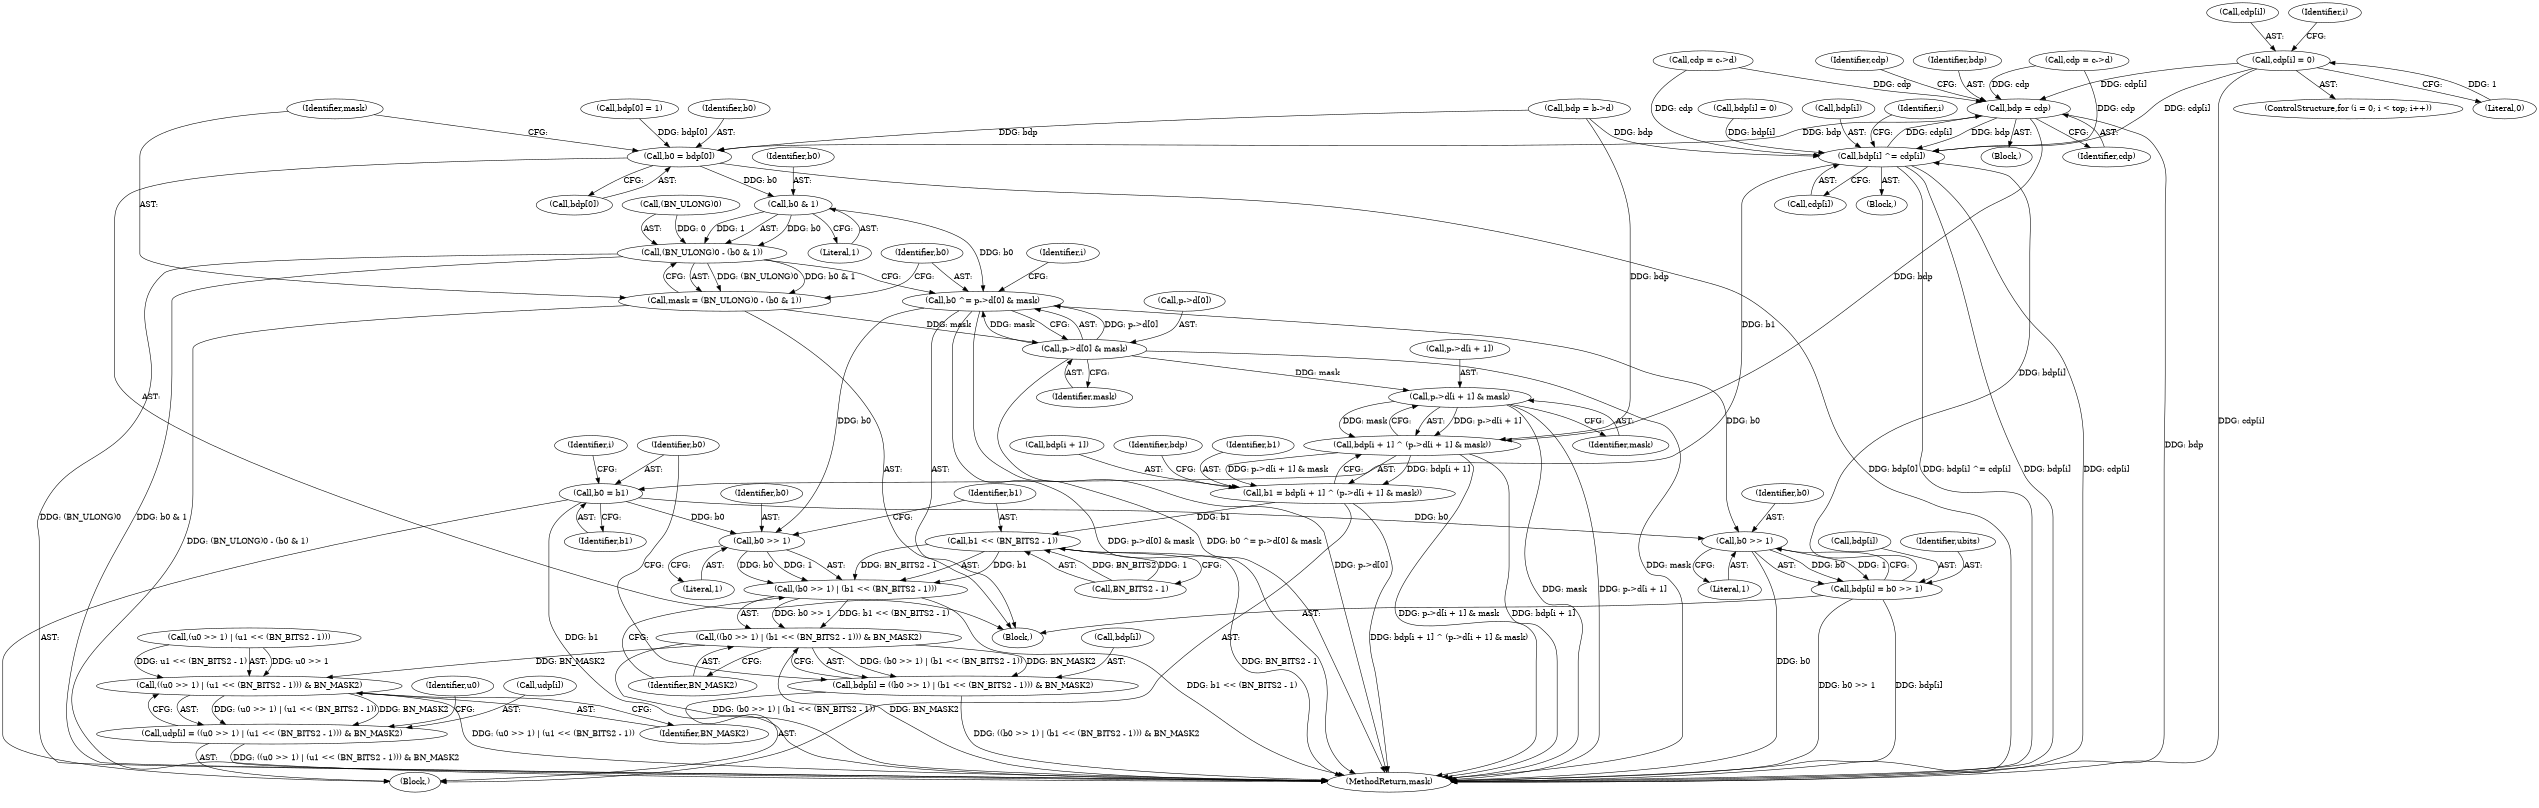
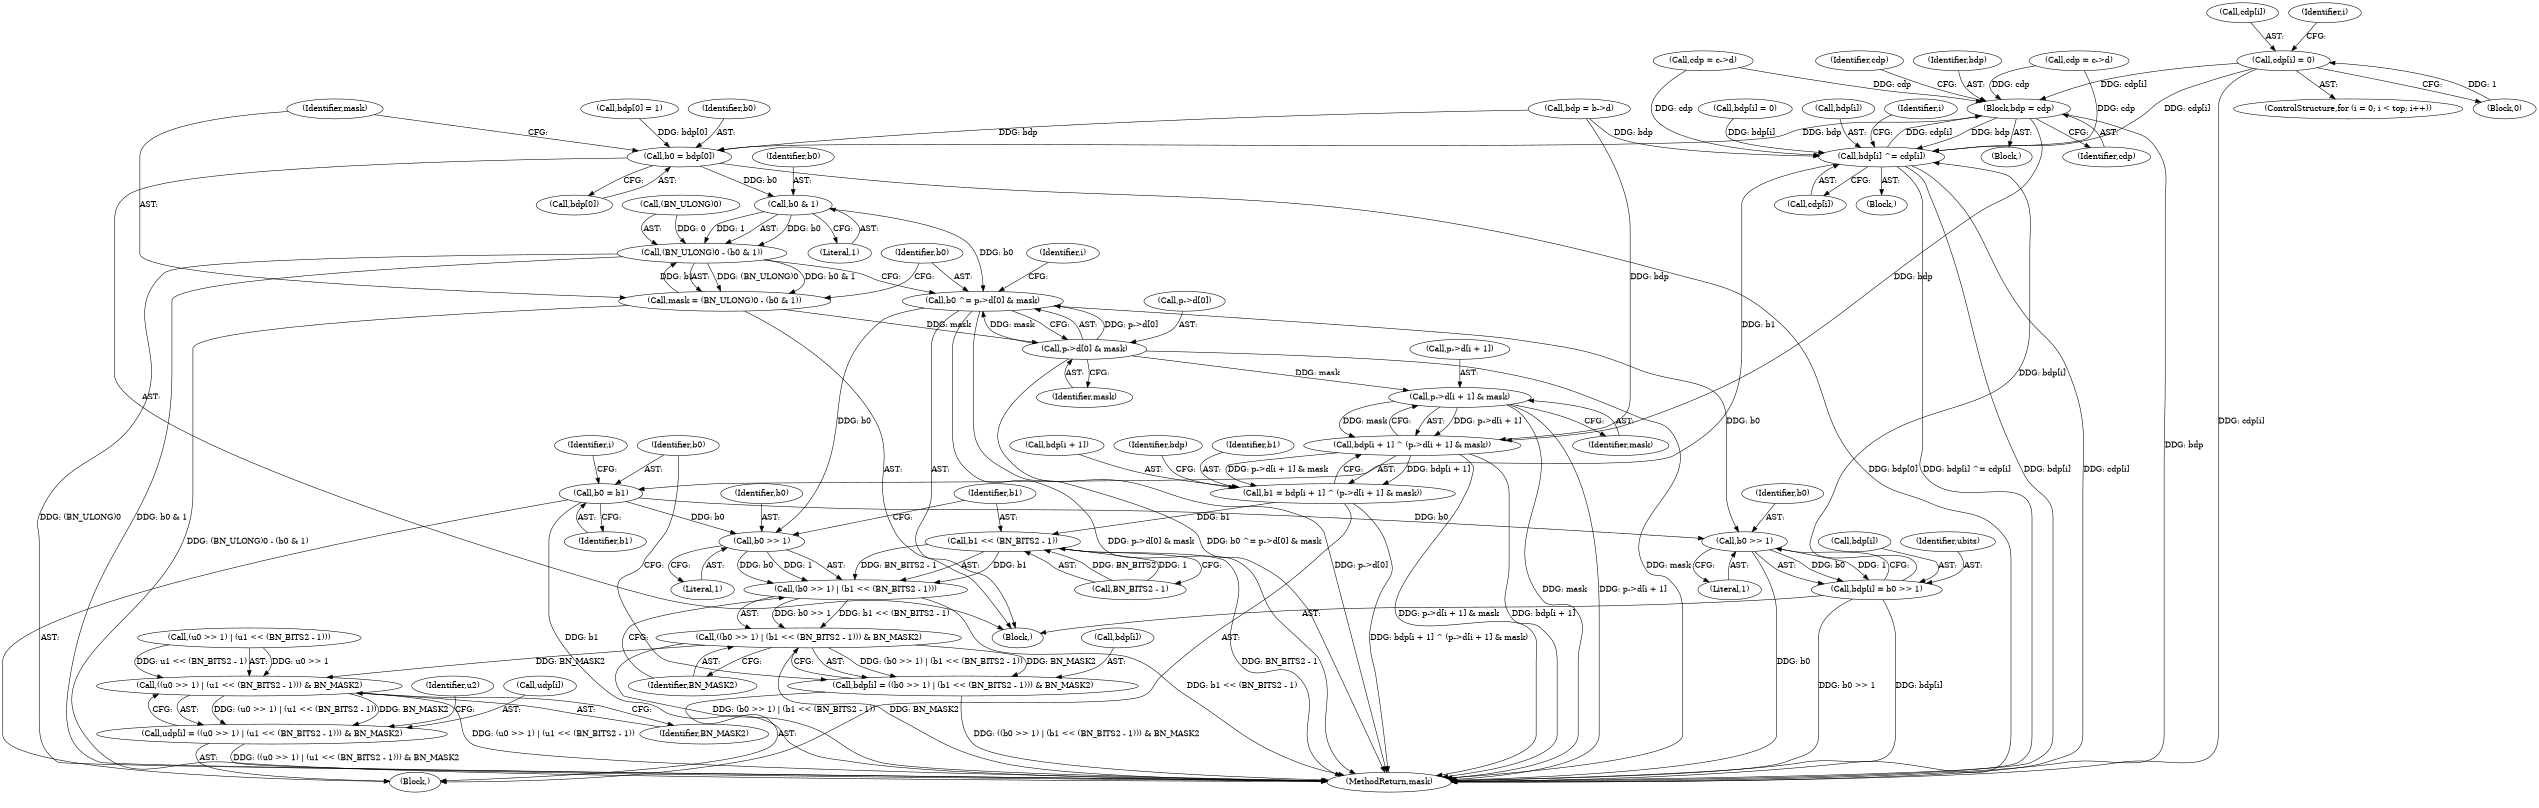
node "(Call,bdp = cdp)": label "(Call,bdp = cdp)" -> "(Block,bdp = cdp)"
node "(Literal,0)": label "(Literal,0)" -> "(Block,0)"
edge "(Call,mask = (BN_ULONG)0 - (b0 & 1))" -> "(Call,(BN_ULONG)0 - (b0 & 1))": label "CFG: " -> "DDG: b1"
node "(Identifier,u0)": label "(Identifier,u0)" -> "(Identifier,u2)"
